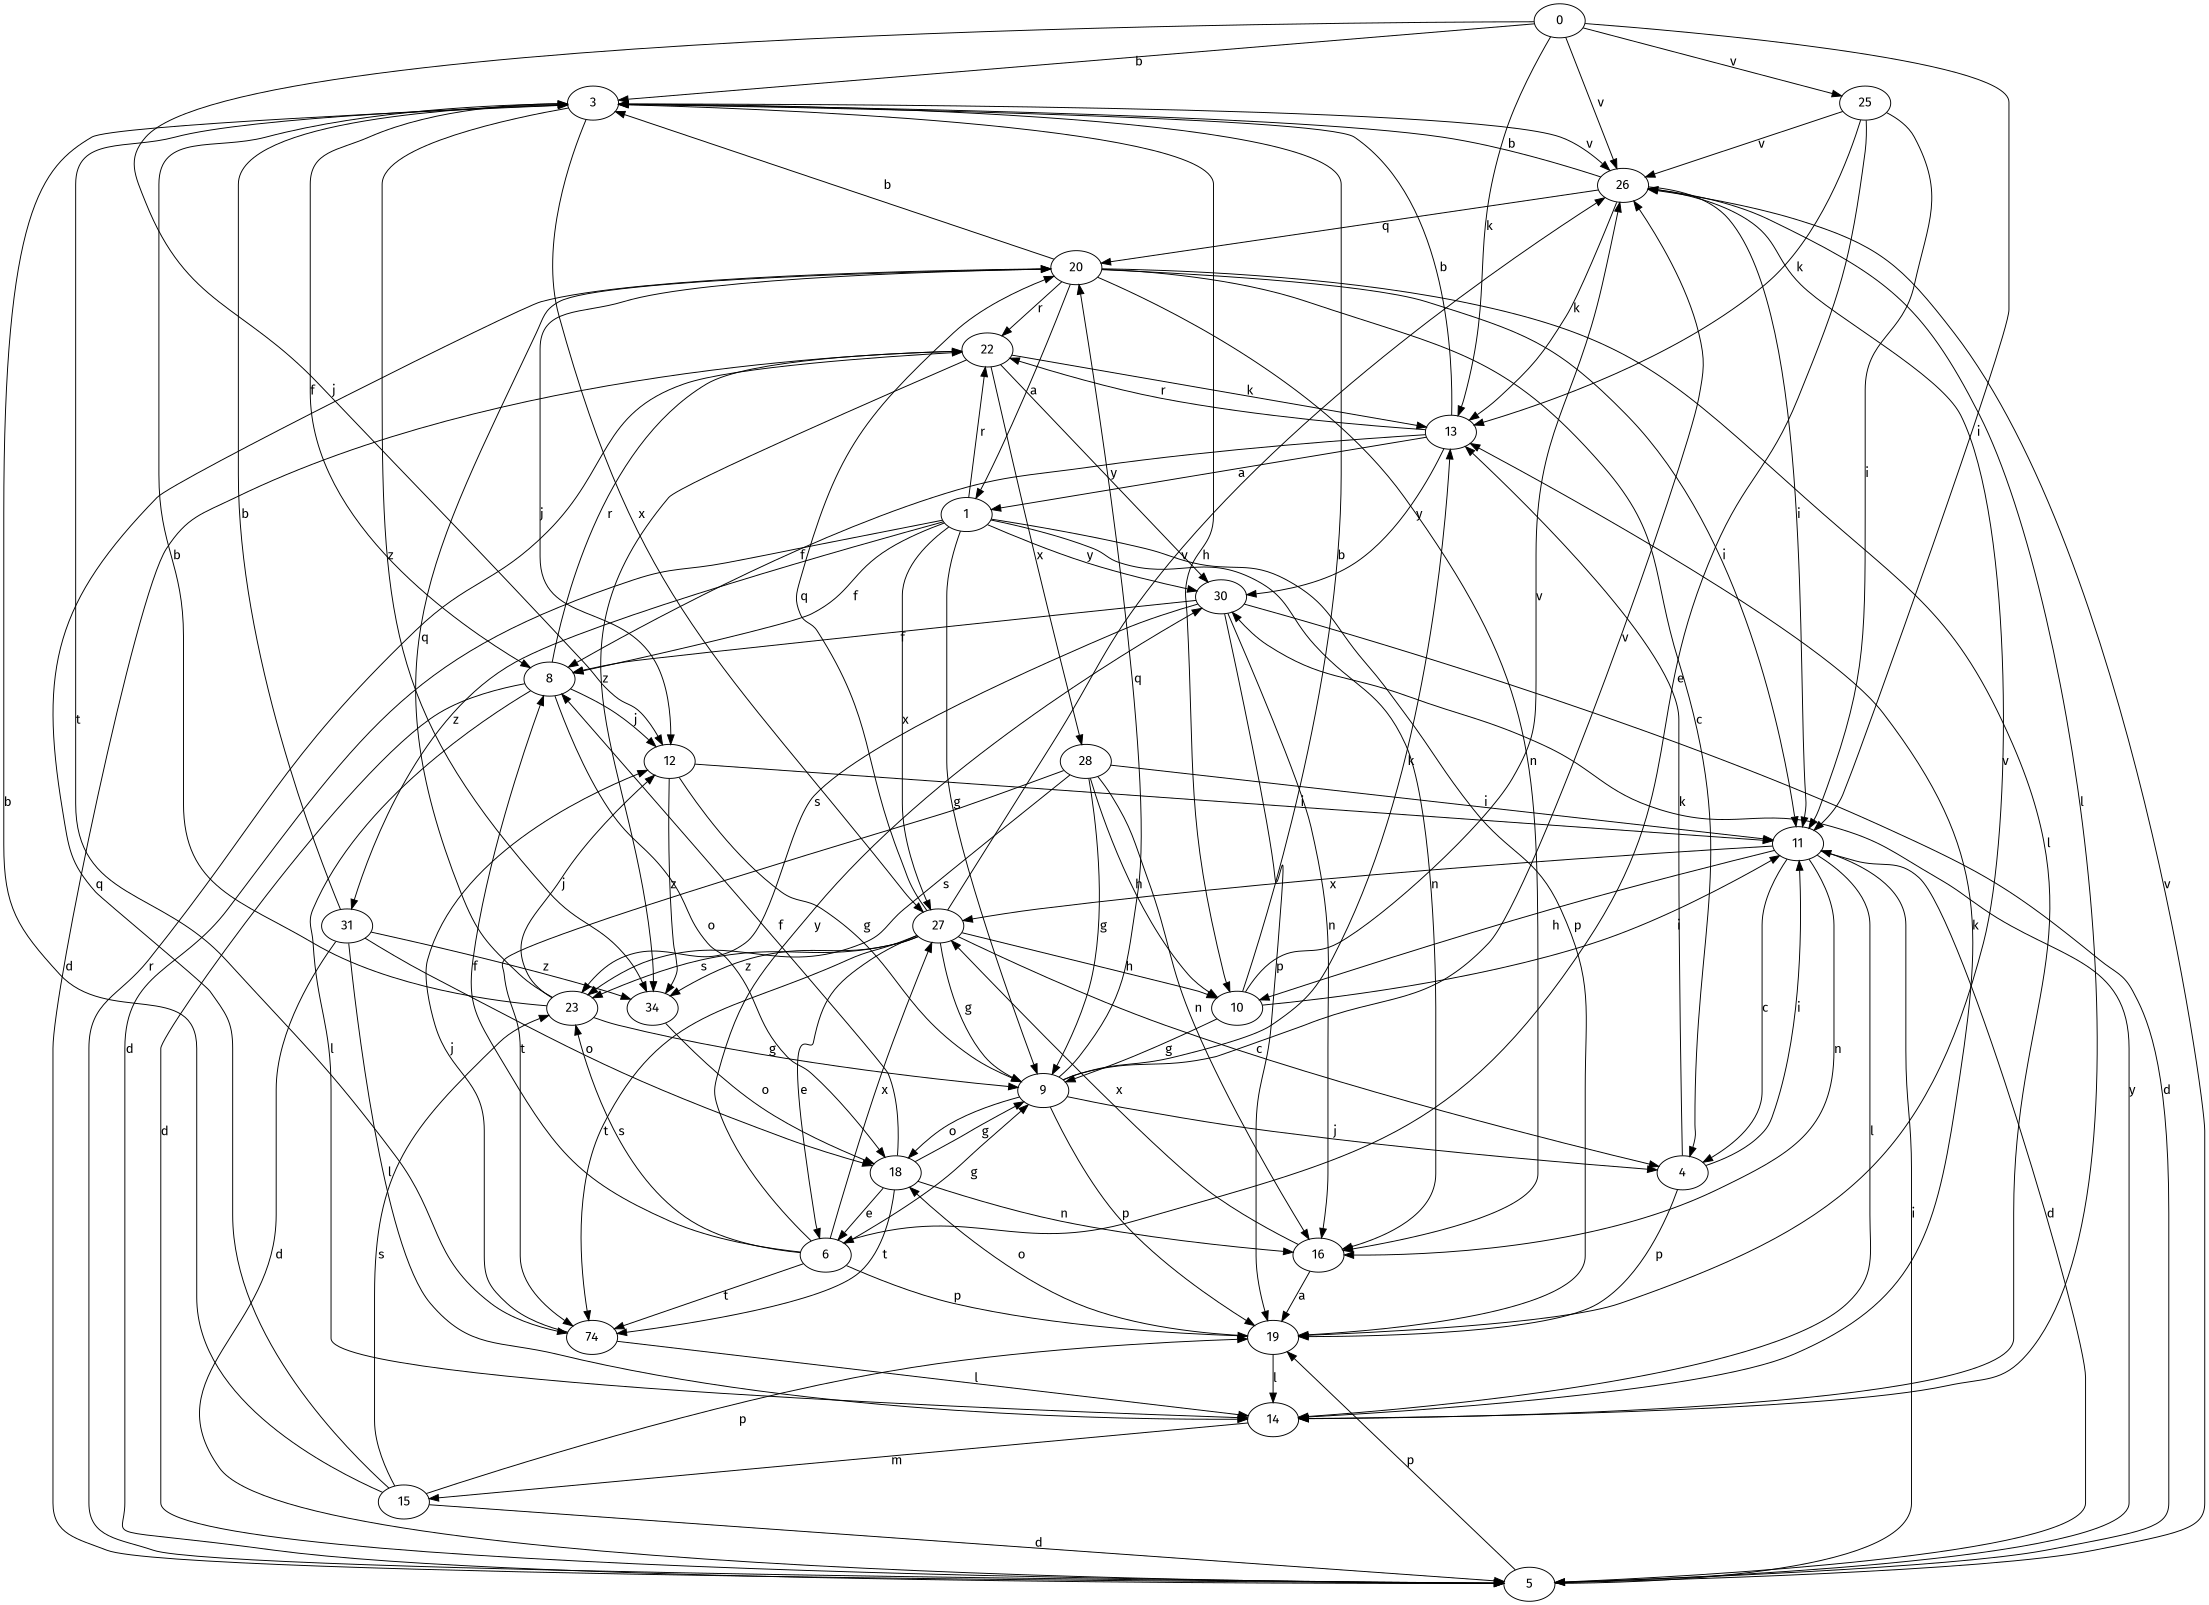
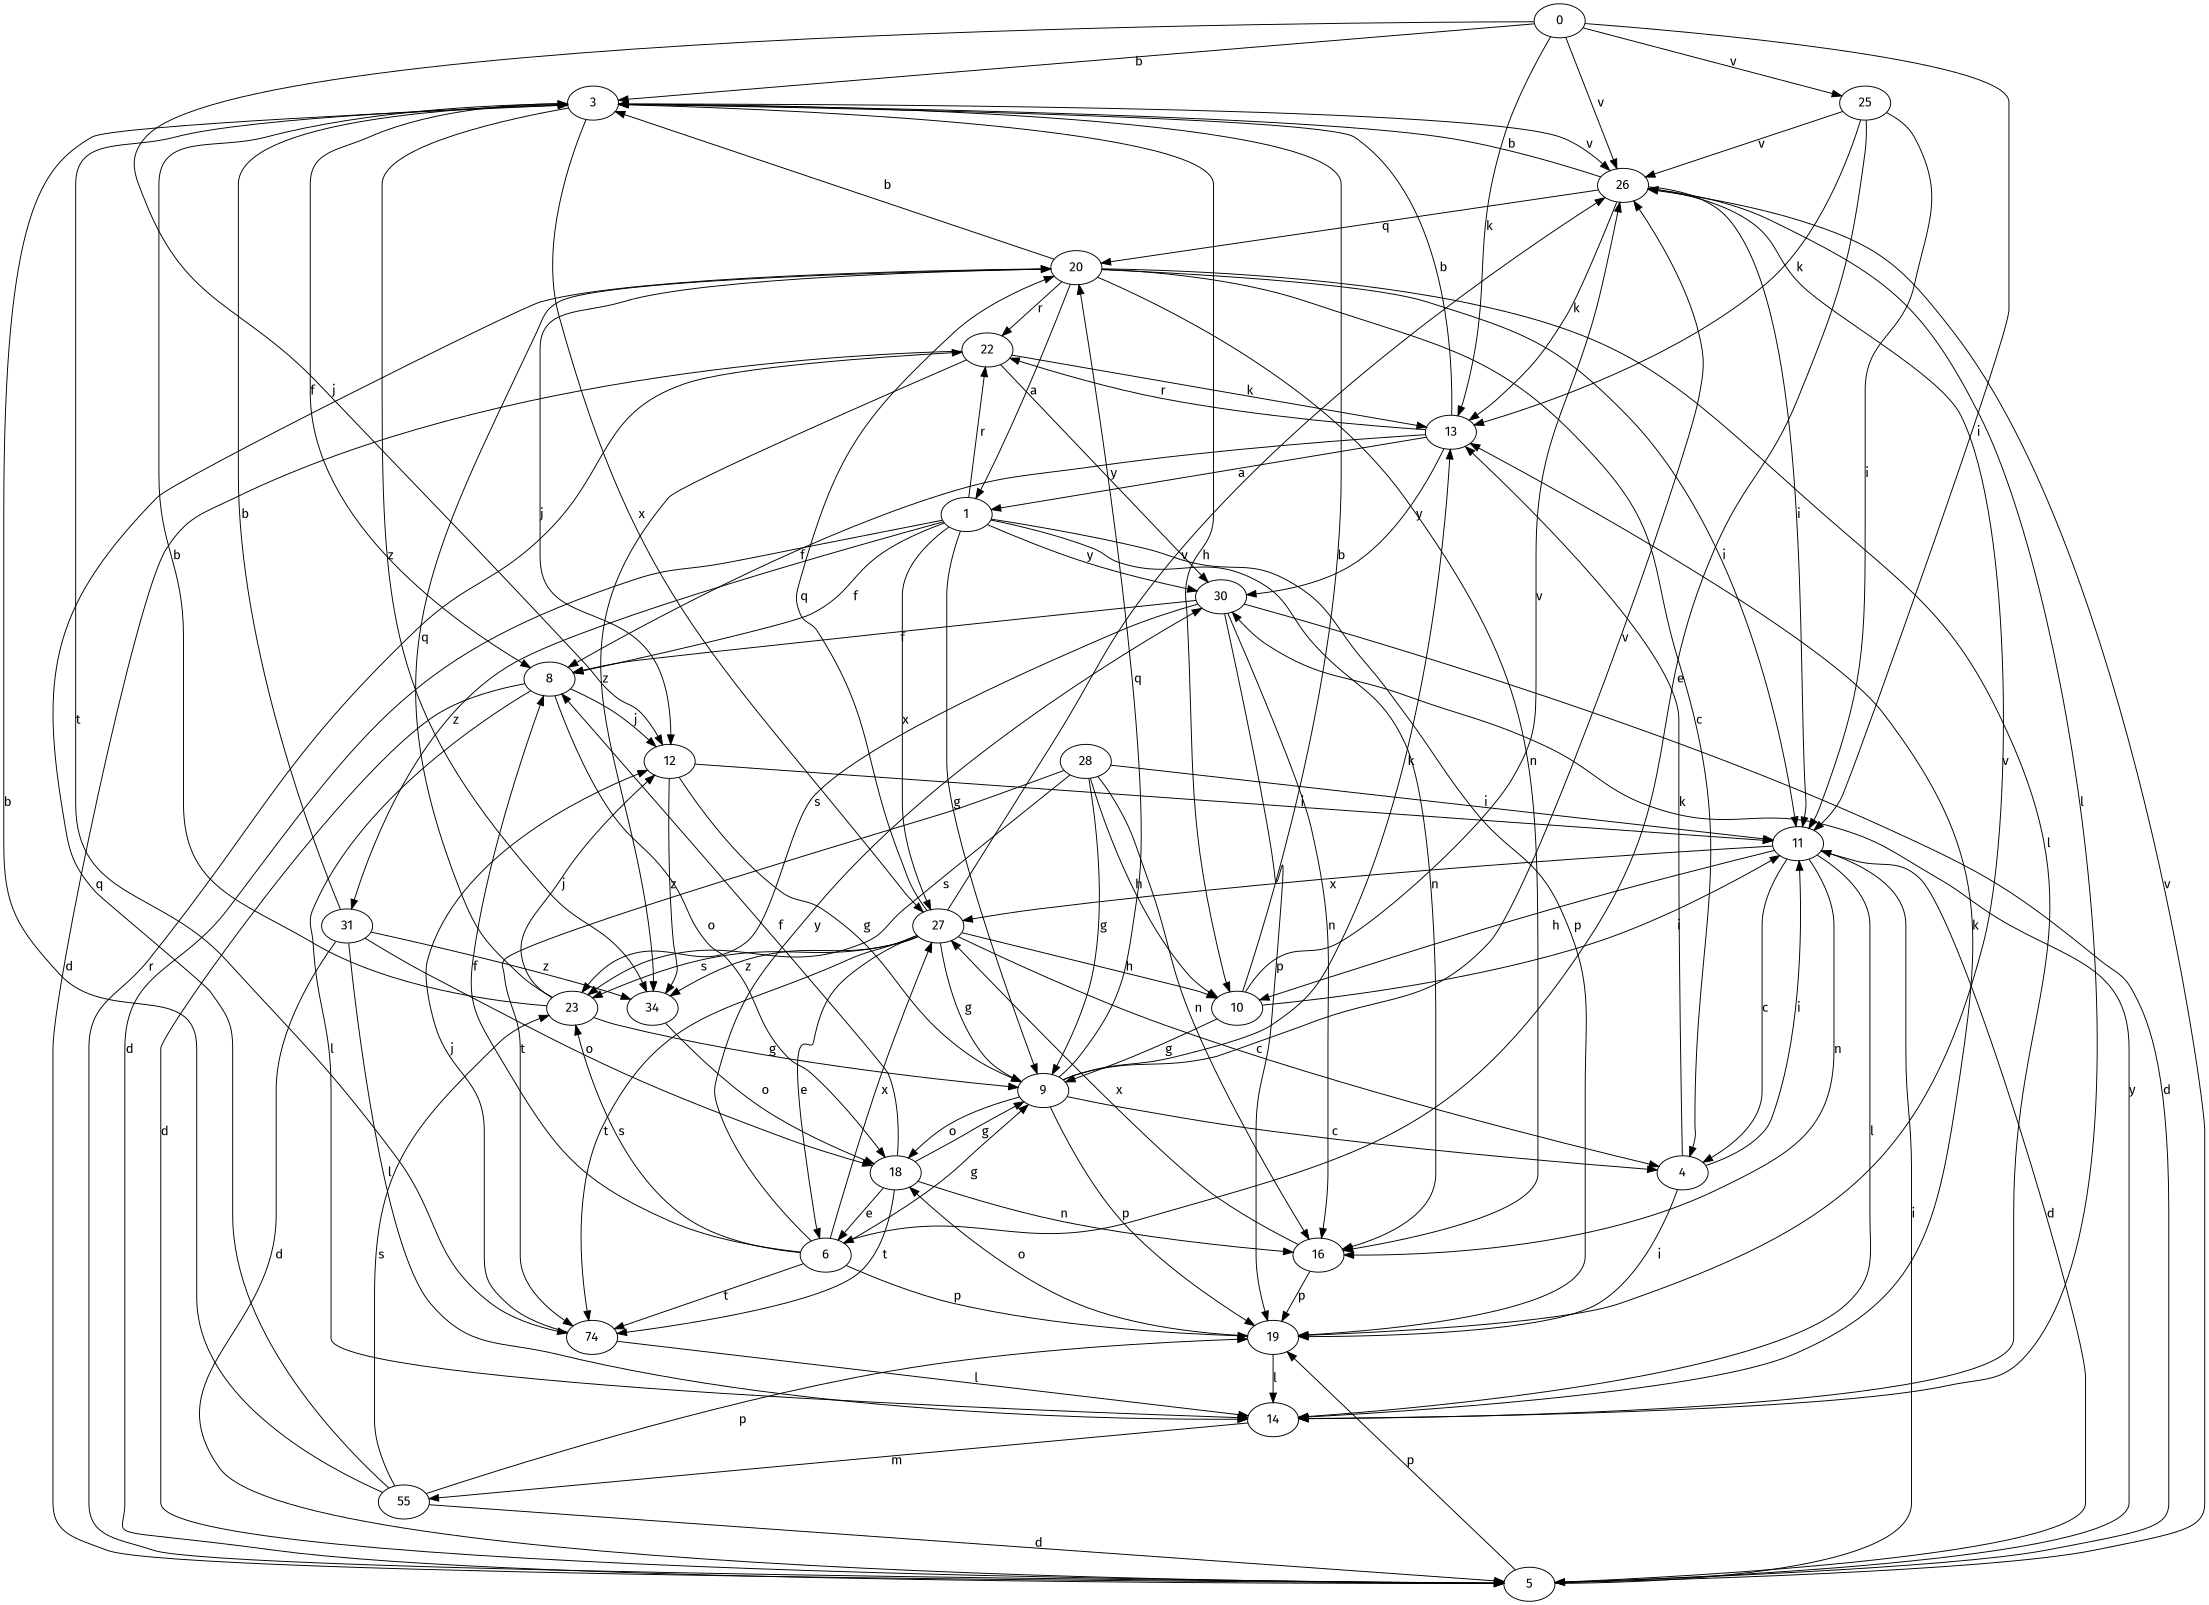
edge "8" -> "22": removed, label "r"
edge "22" -> "28": removed, label "x"
edge "9" -> "4": label "j" -> "c"
edge "4" -> "19": label "p" -> "i"
edge "16" -> "19": label "a" -> "p"
node "15": label "15" -> "55"
